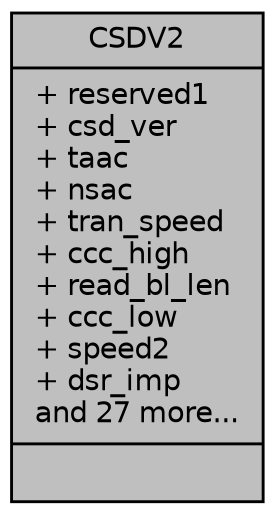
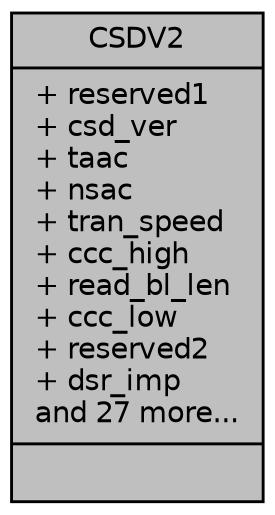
node "CSDV2": text "+ speed2" -> "+ reserved2"
